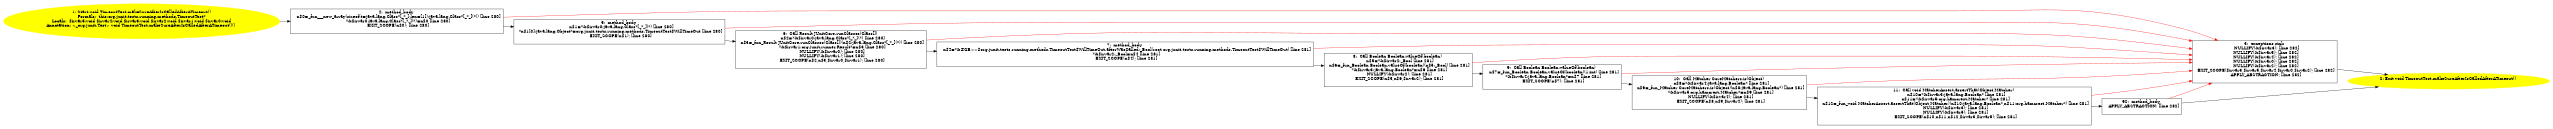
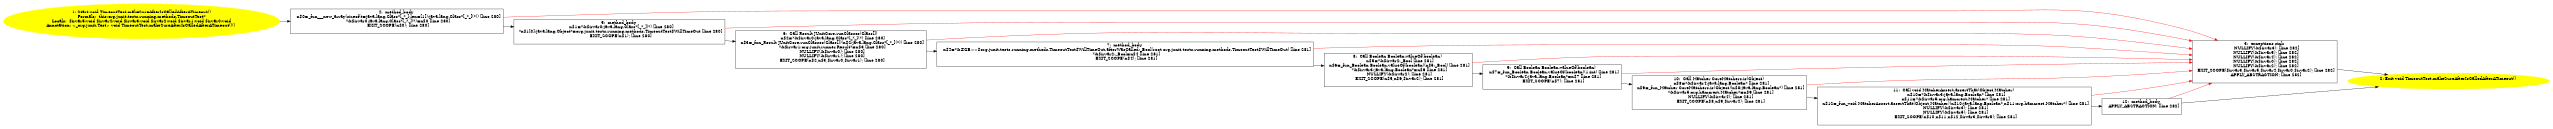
node "92:  method_body APPLY_ABSTRACTION; [line 282]": label "92:  method_body APPLY_ABSTRACTION; [line 282]" -> "12:  method_body APPLY_ABSTRACTION; [line 282]"
